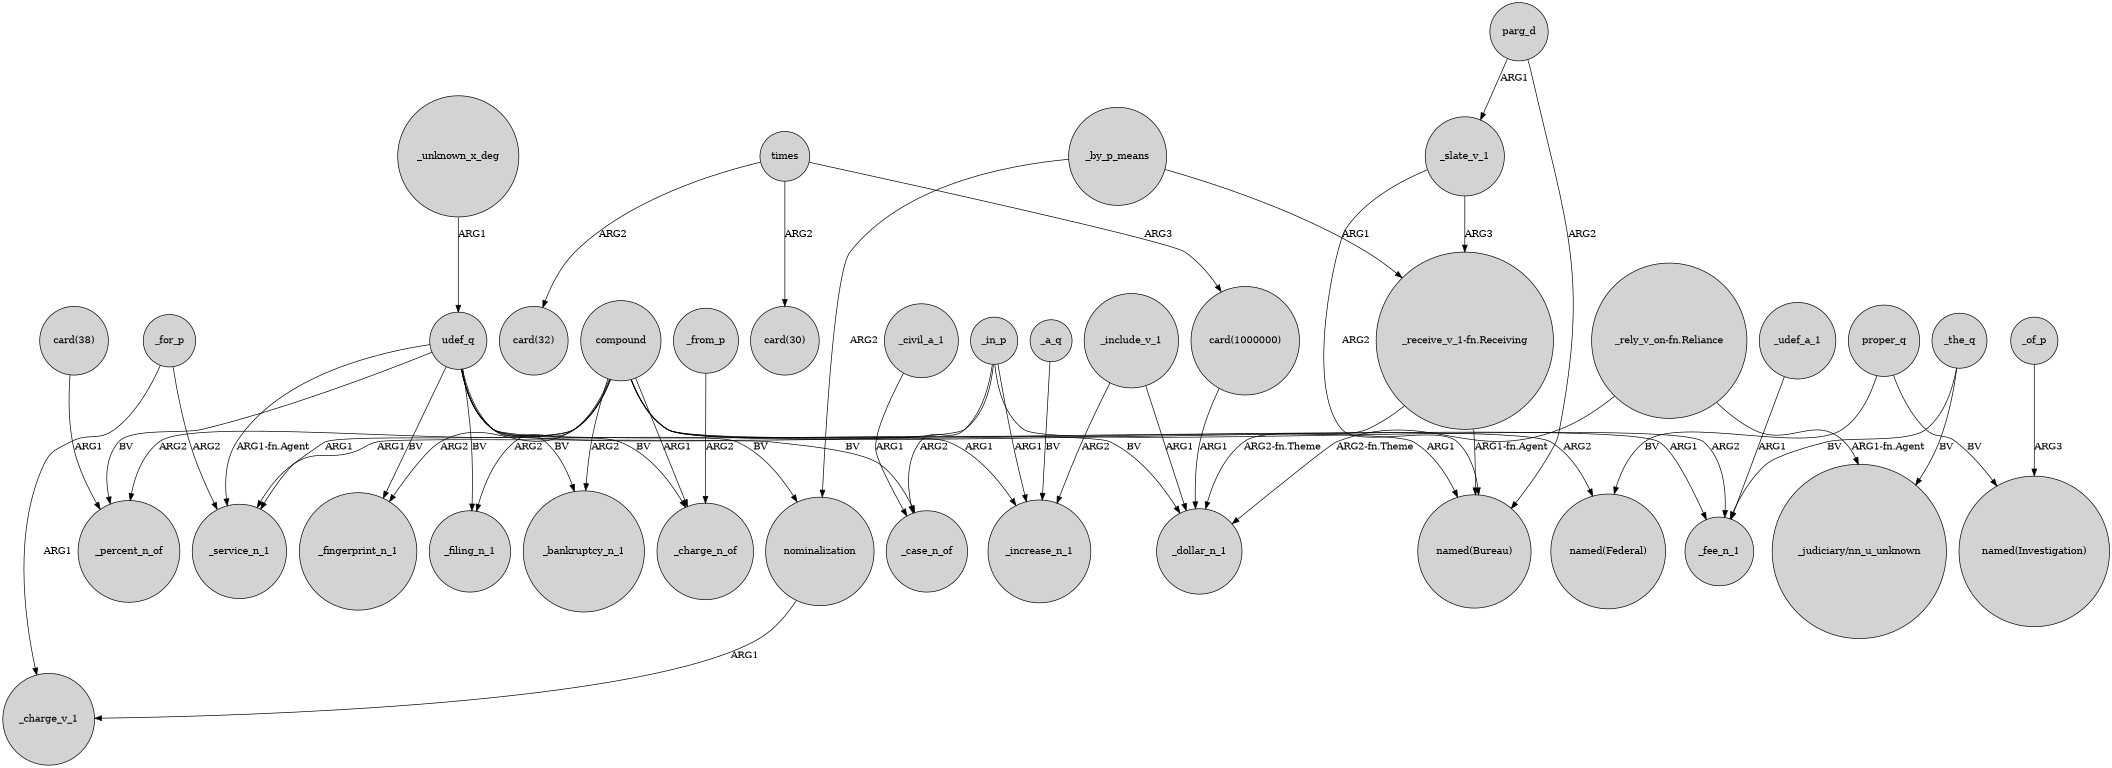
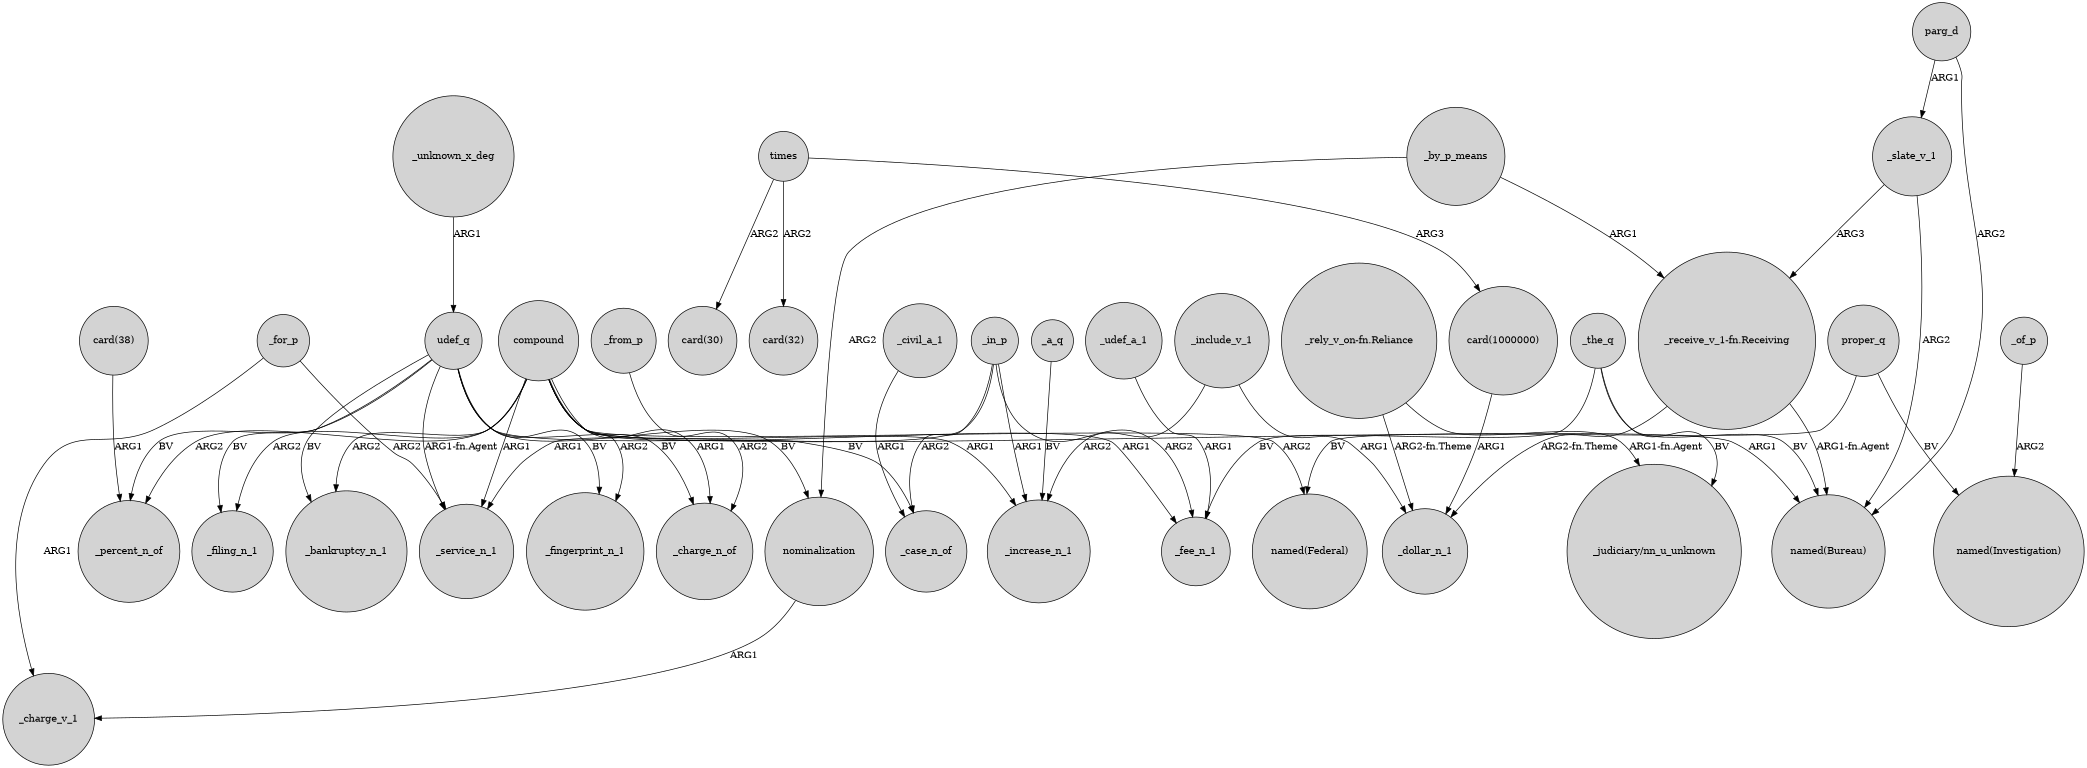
edge "_the_q" -> "named(Bureau)": added, label "BV"
edge "udef_q" -> "_dollar_n_1": removed, label "BV"
edge "_of_p" -> "named(Investigation)": label "ARG3" -> "ARG2"
